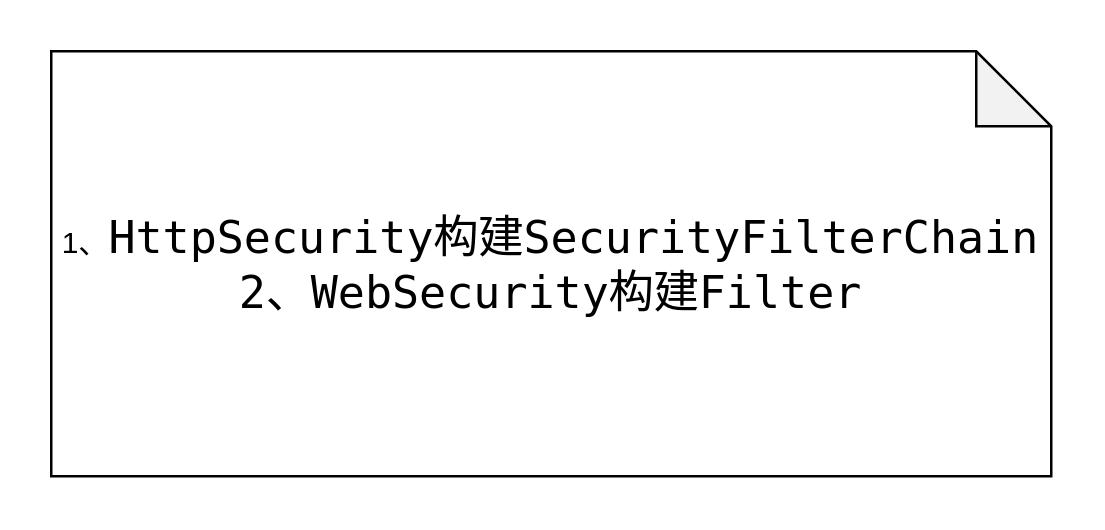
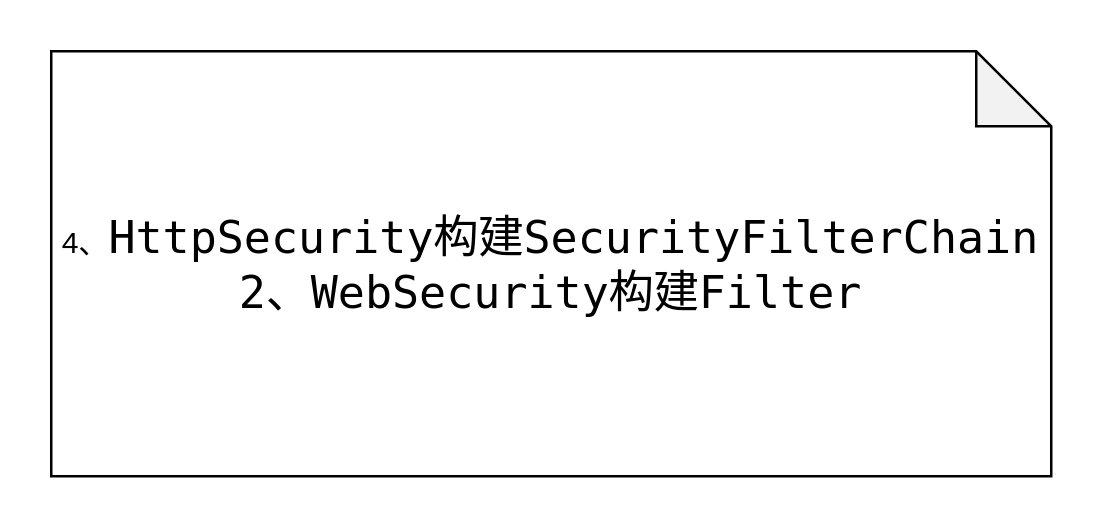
node "1、HttpSecurity构建SecurityFilterChain 2、WebSecurity构建Filter": label "1、HttpSecurity构建SecurityFilterChain 2、WebSecurity构建Filter" -> "4、HttpSecurity构建SecurityFilterChain 2、WebSecurity构建Filter"
